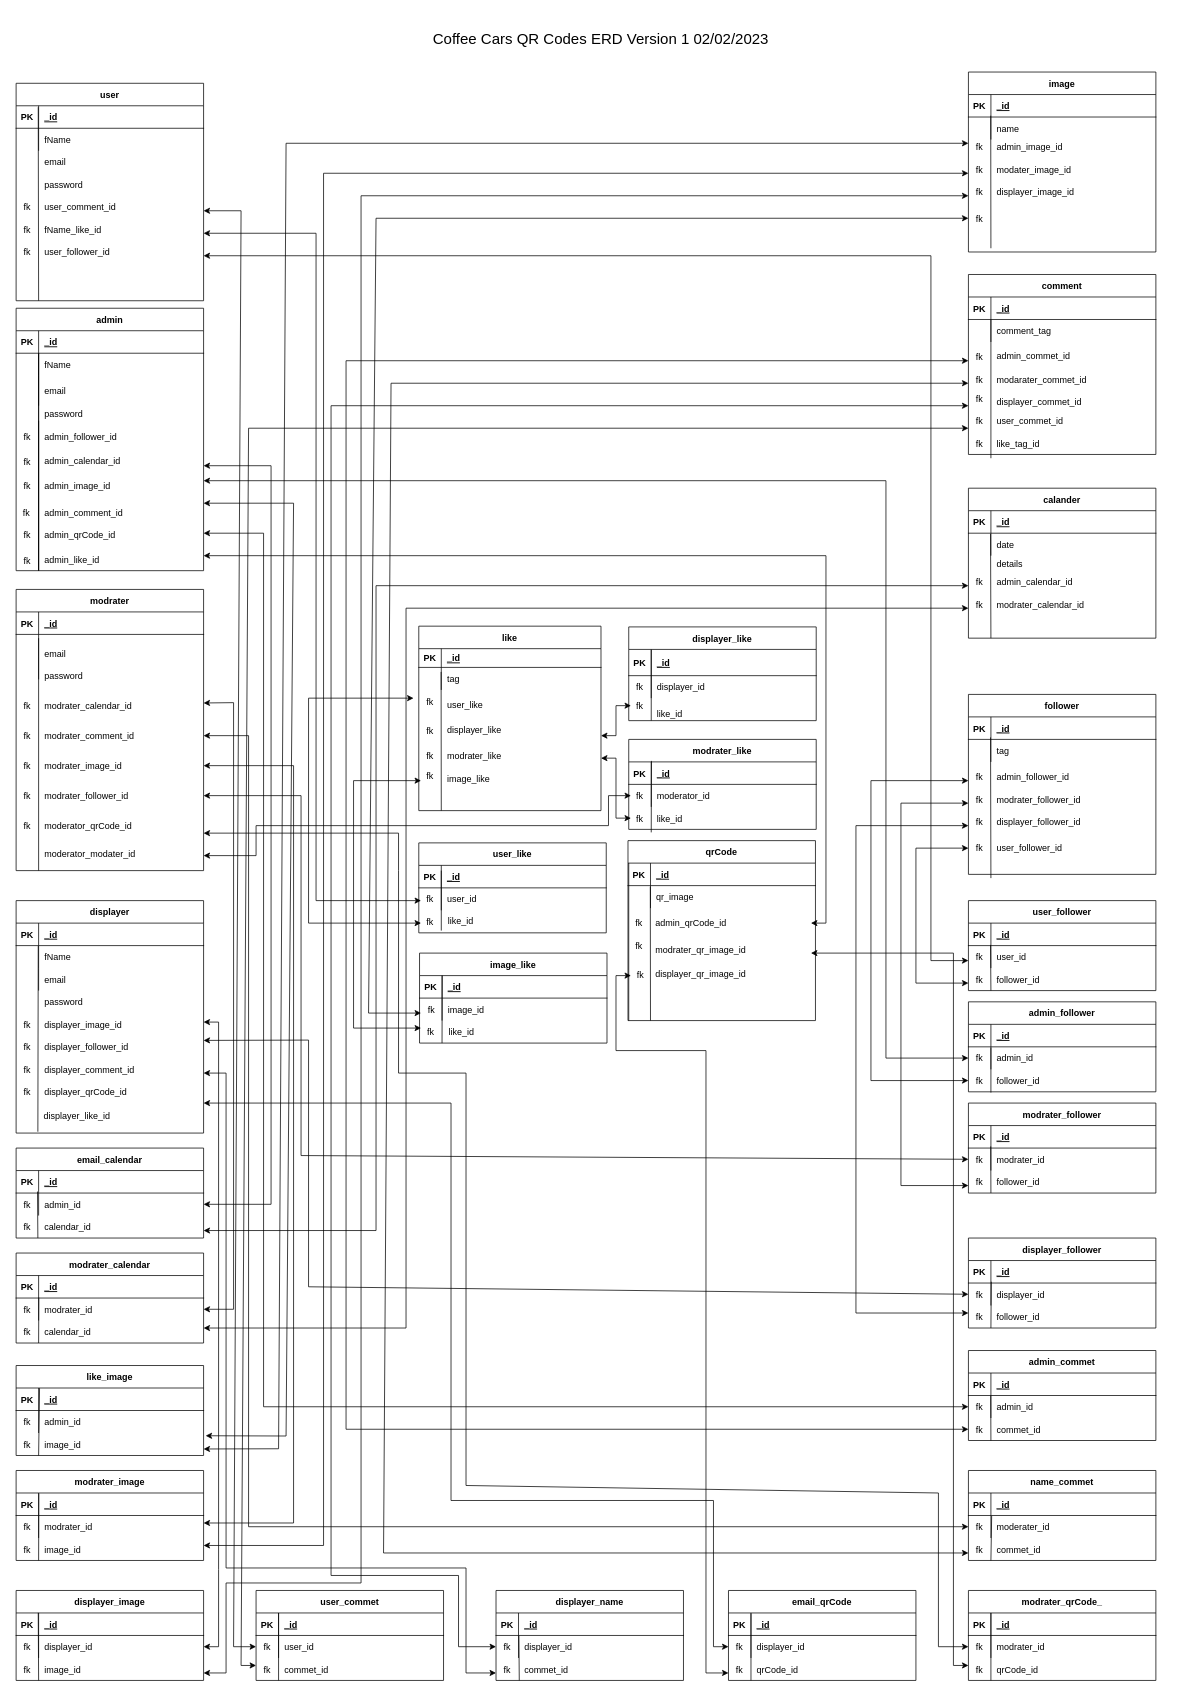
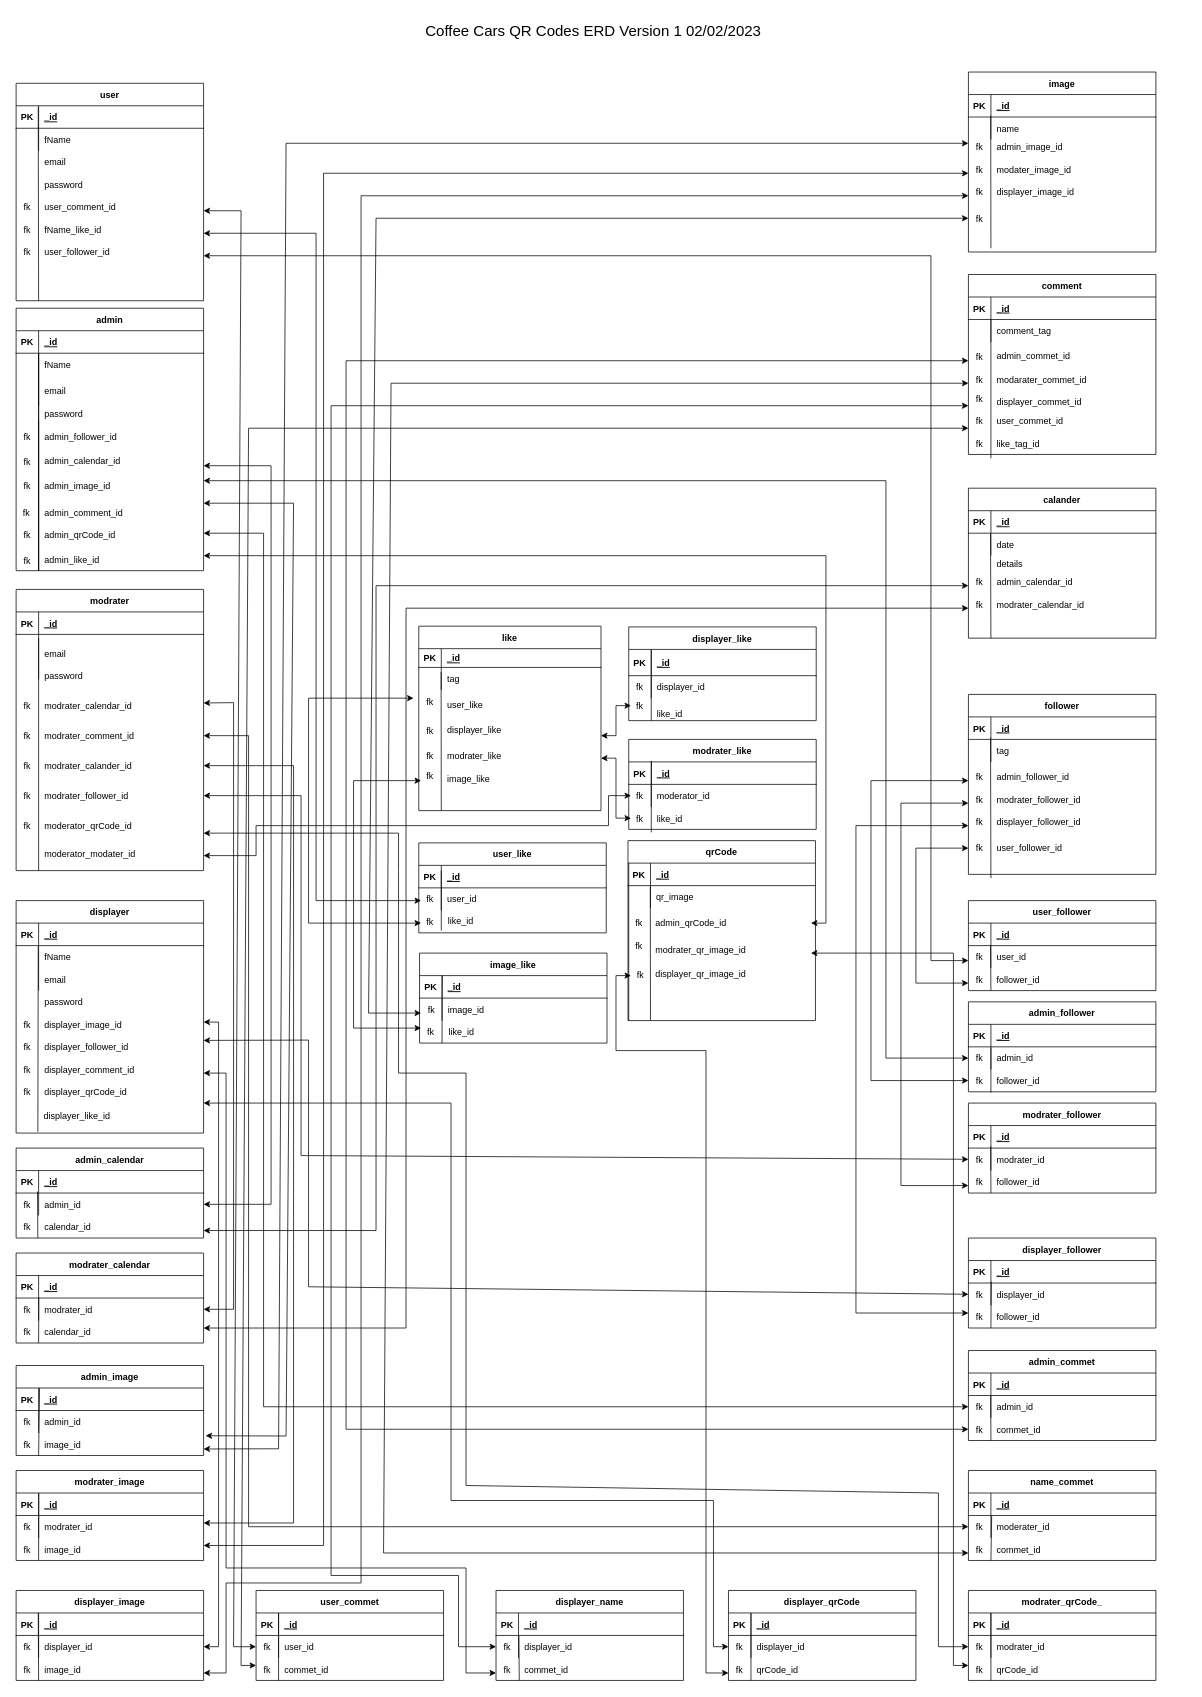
node "Coffee Cars QR Codes ERD Version 1 02/02/2023": moved (601, 38) -> (594, 30)
node "modrater_image_id": label "modrater_image_id" -> "modrater_calander_id"
node "email_calendar": label "email_calendar" -> "admin_calendar"
node "like_image": label "like_image" -> "admin_image"
node "email_qrCode": label "email_qrCode" -> "displayer_qrCode"
